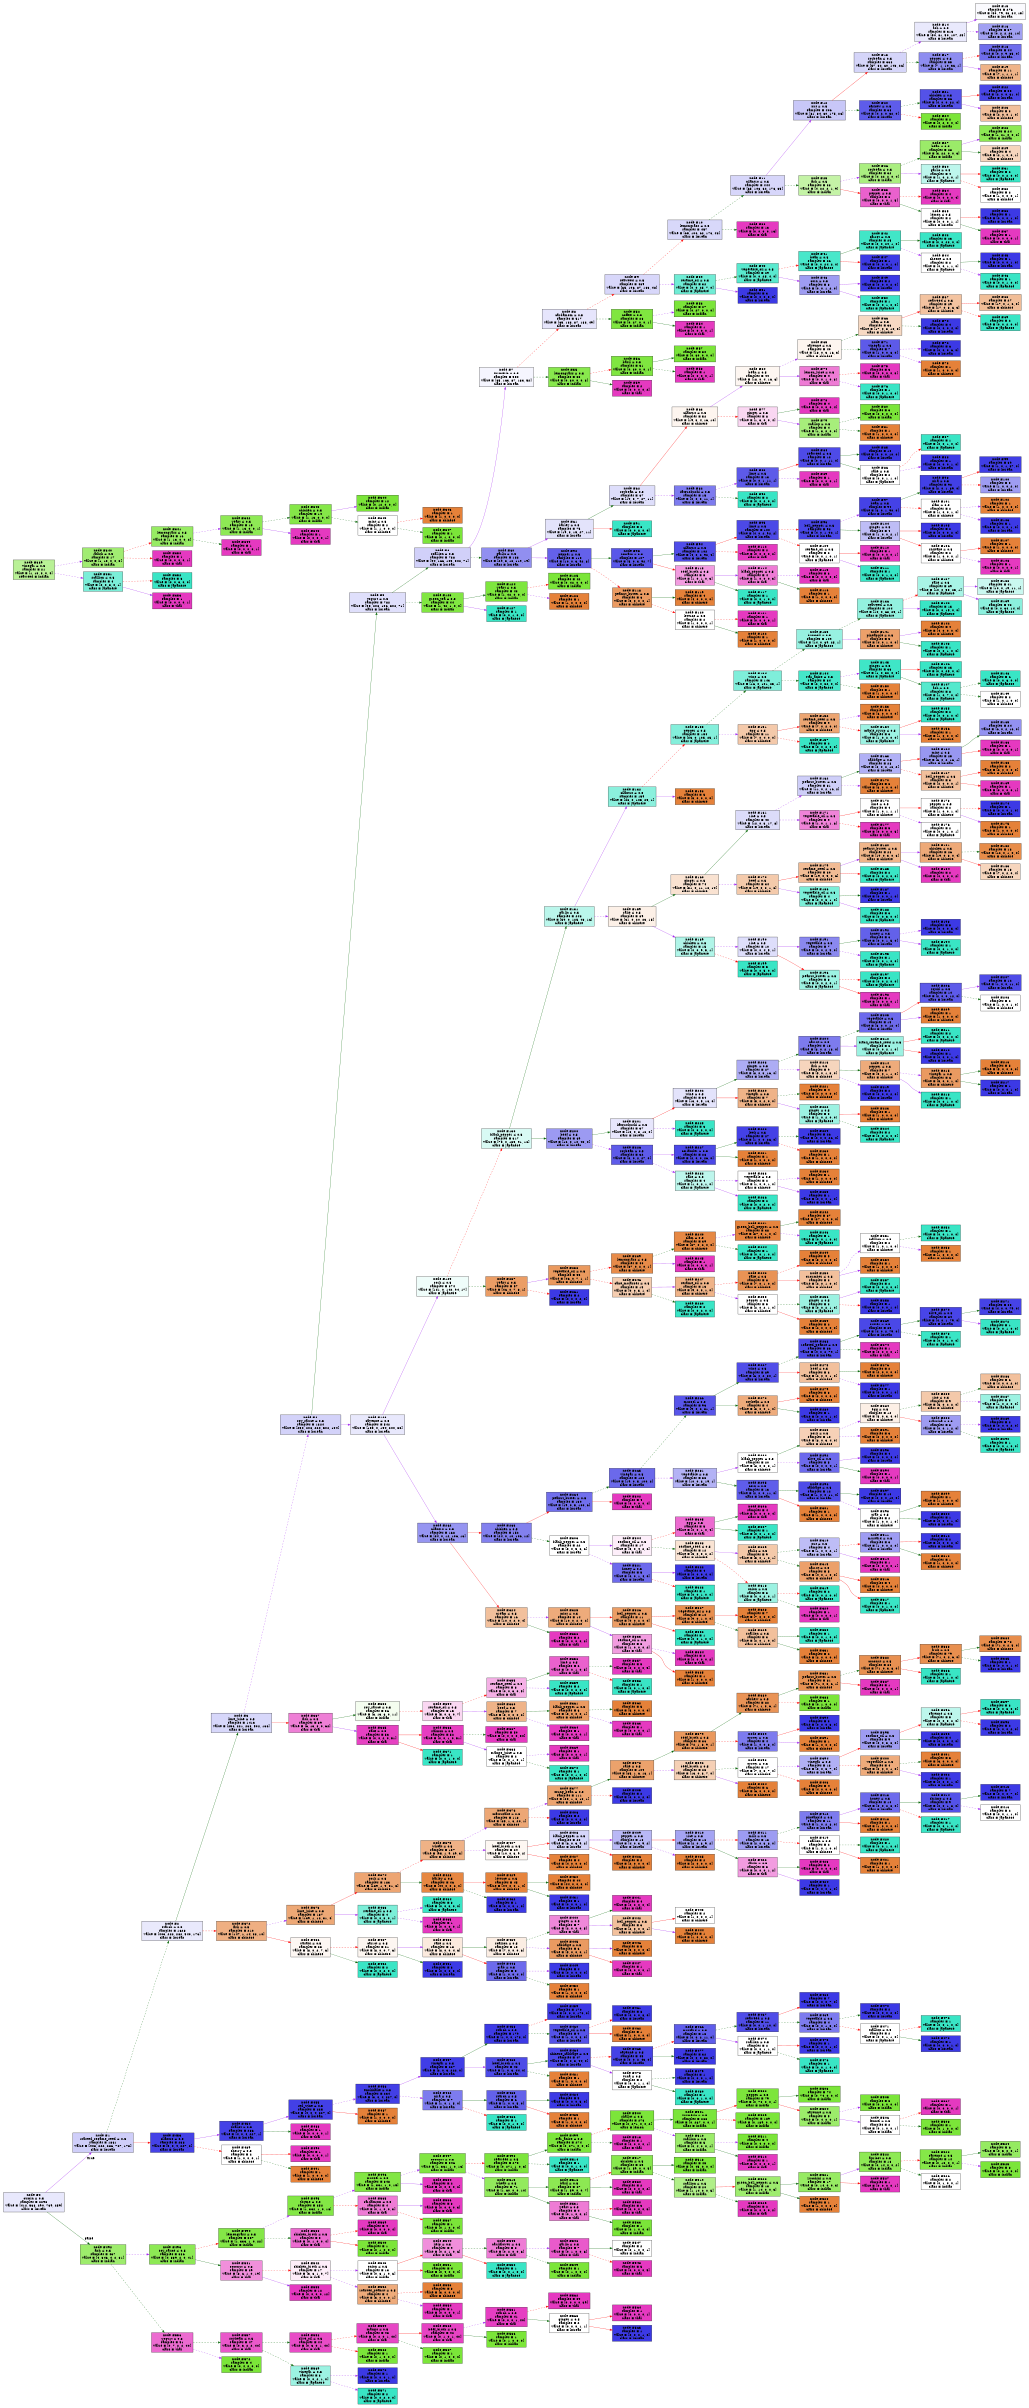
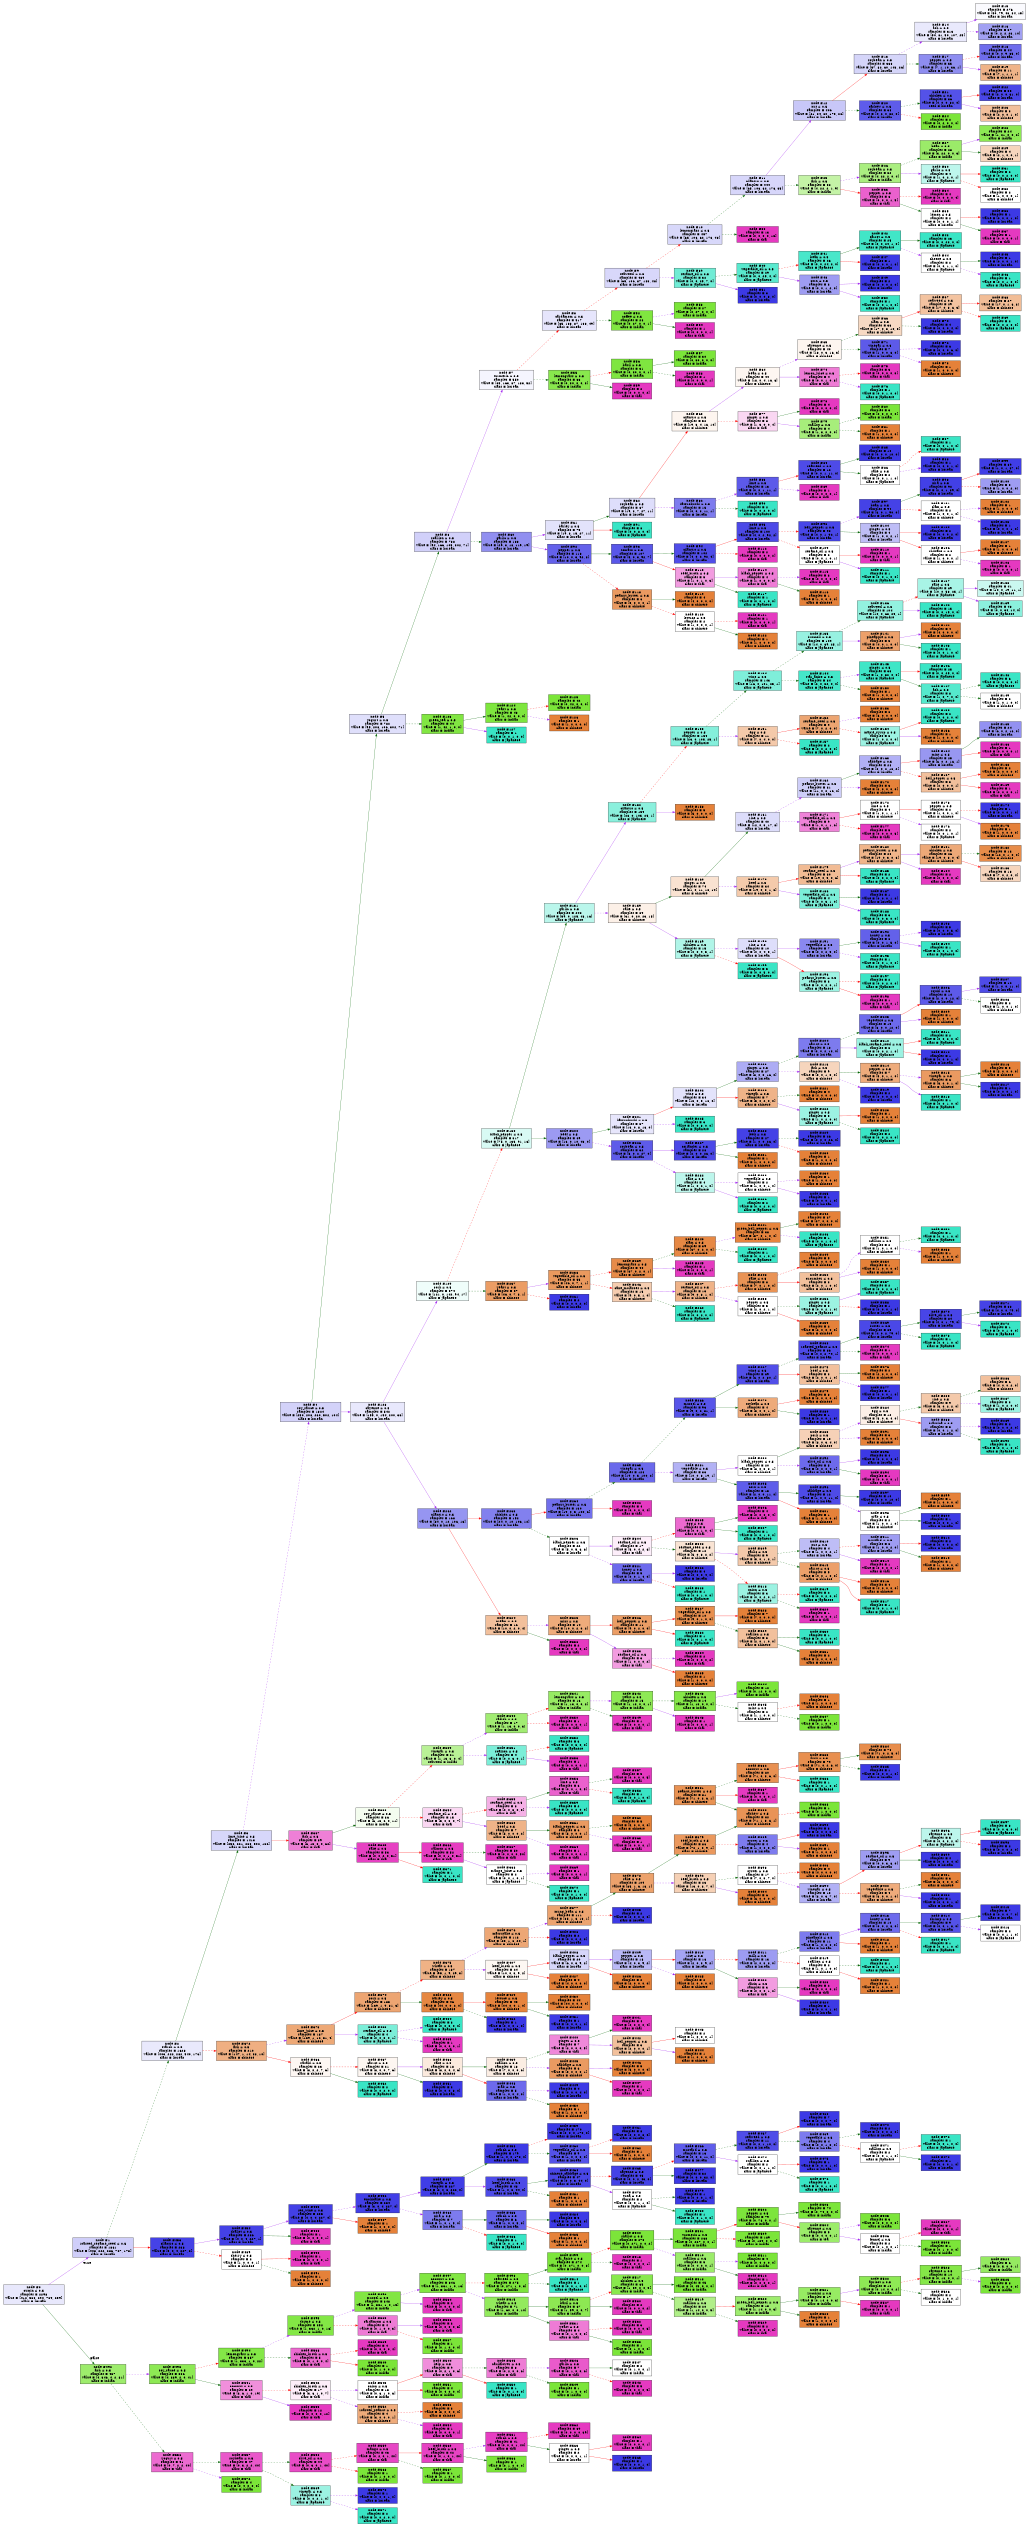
node "node #21": text "class = korean" -> "seed = korean"
edge "node #380" -> "node #381": reversed
edge "node #338" -> "node #339": added
node "node #504": text "class = indian" -> "class = tea"
node "node #500": text "class = lemon" -> "class = indian"
